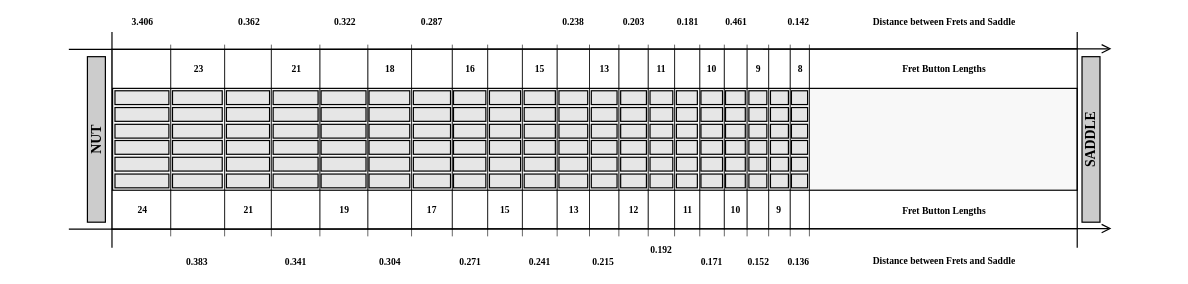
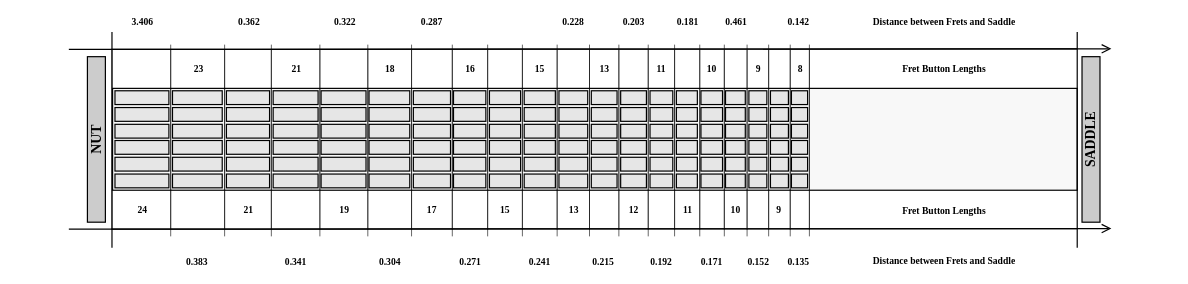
node "0.238": label "0.238" -> "0.228"
node "0.192": moved (662, 251) -> (662, 263)
node "0.136": label "0.136" -> "0.135"
